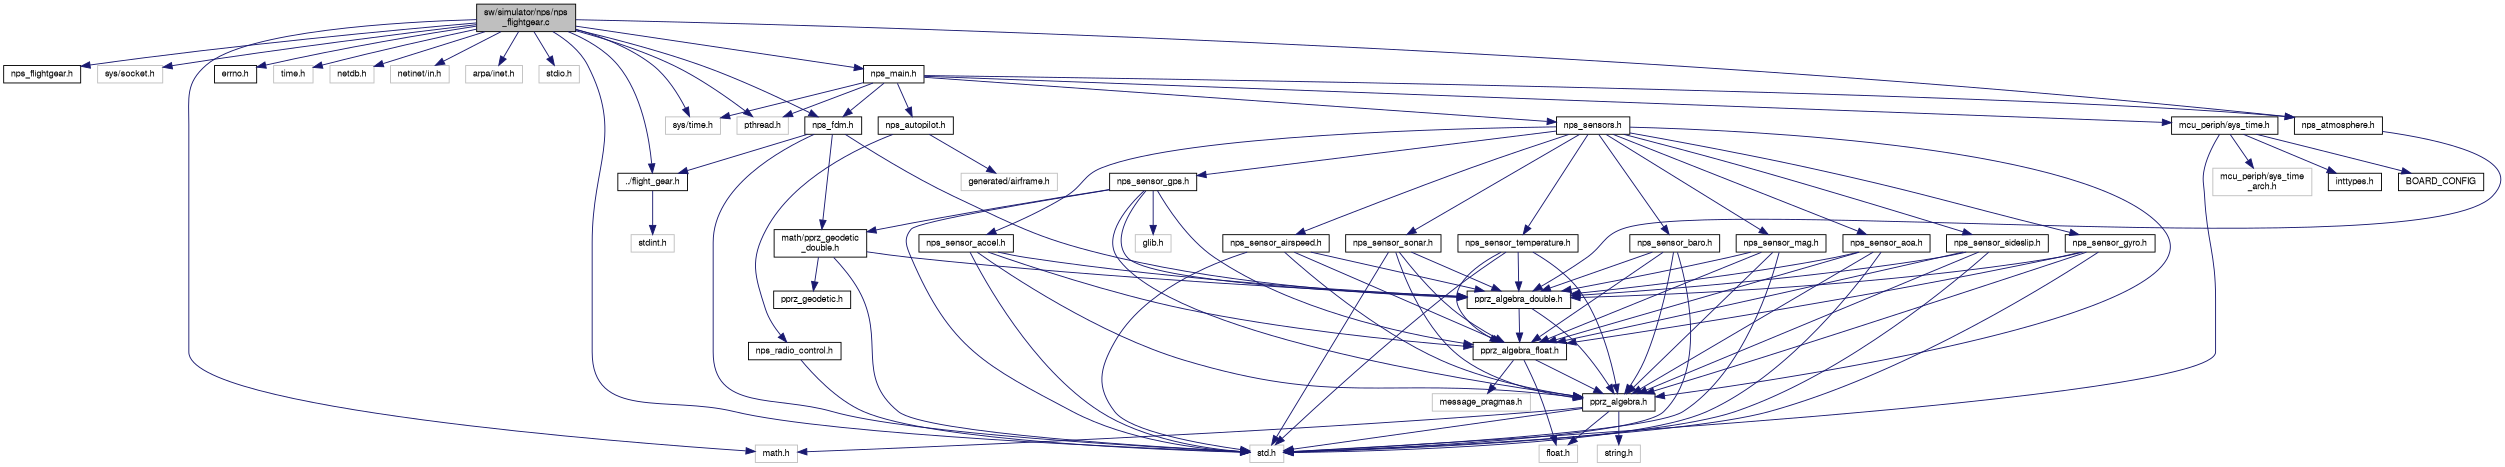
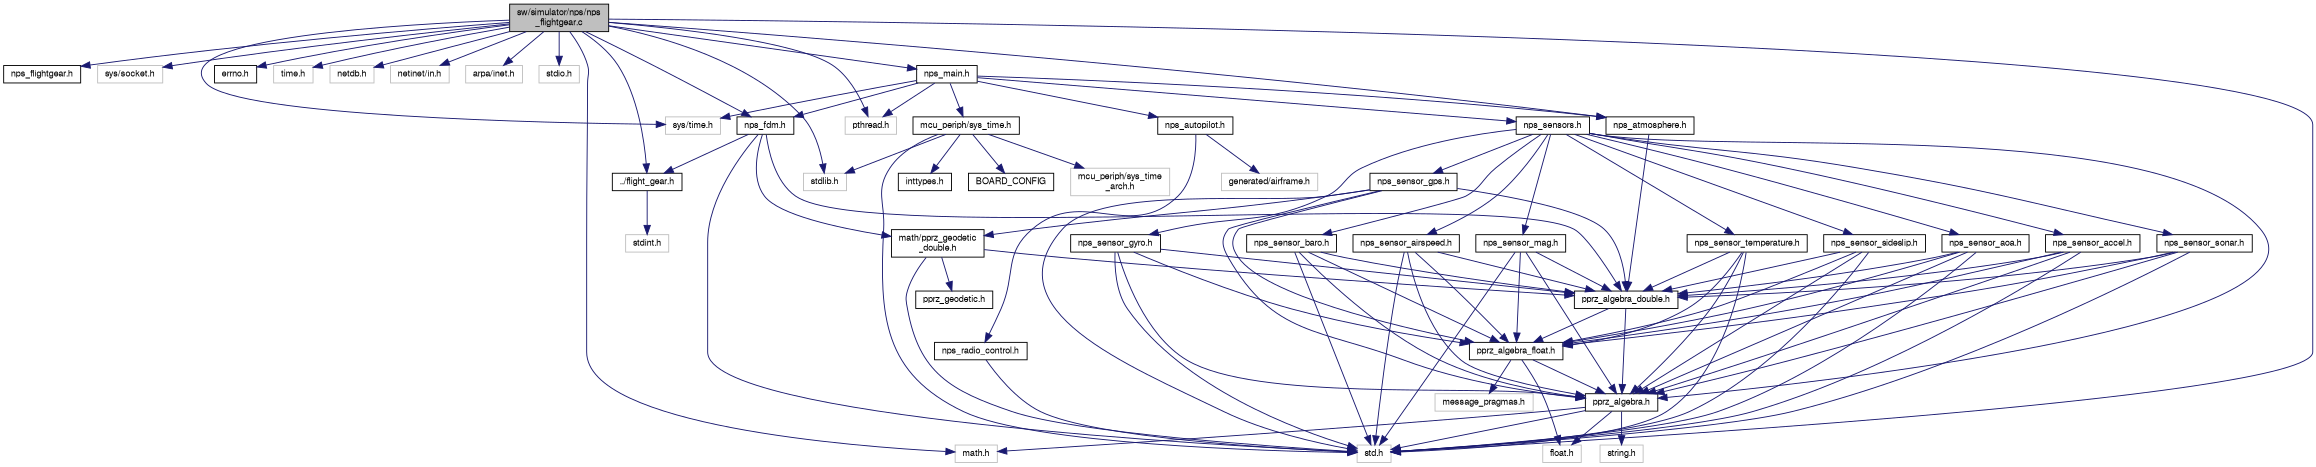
node "stdlib.h": added
node "glib.h": removed
